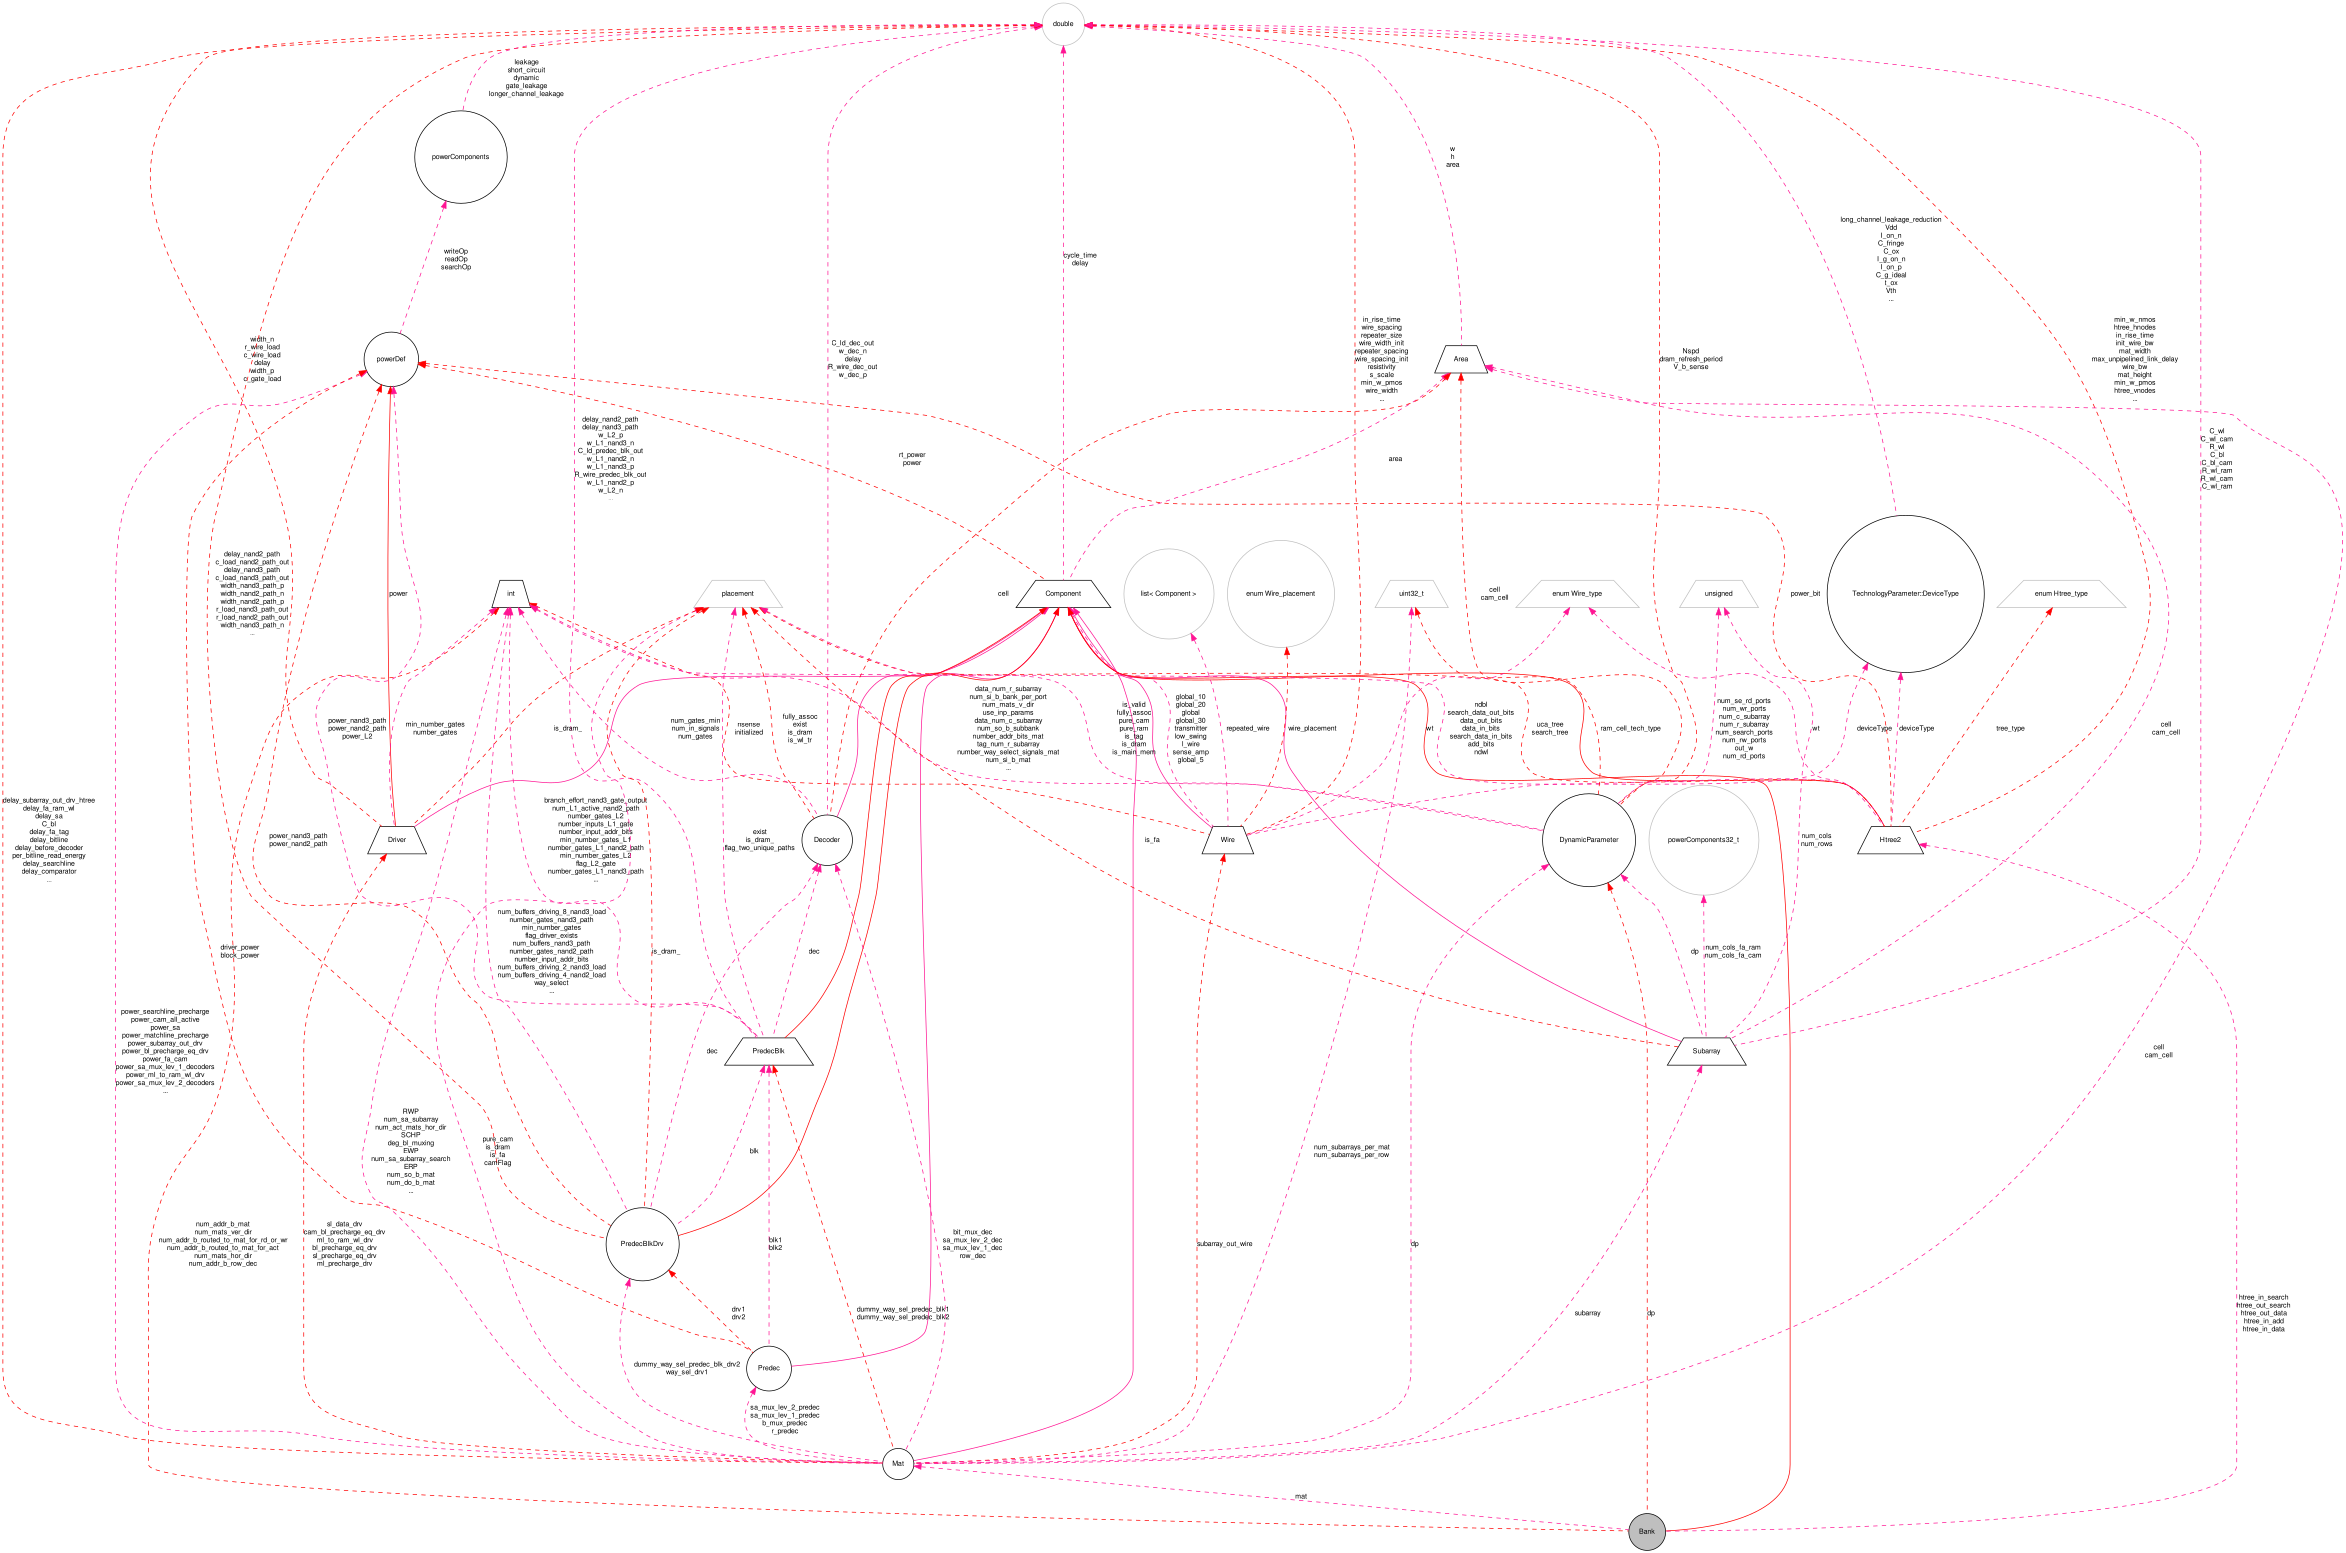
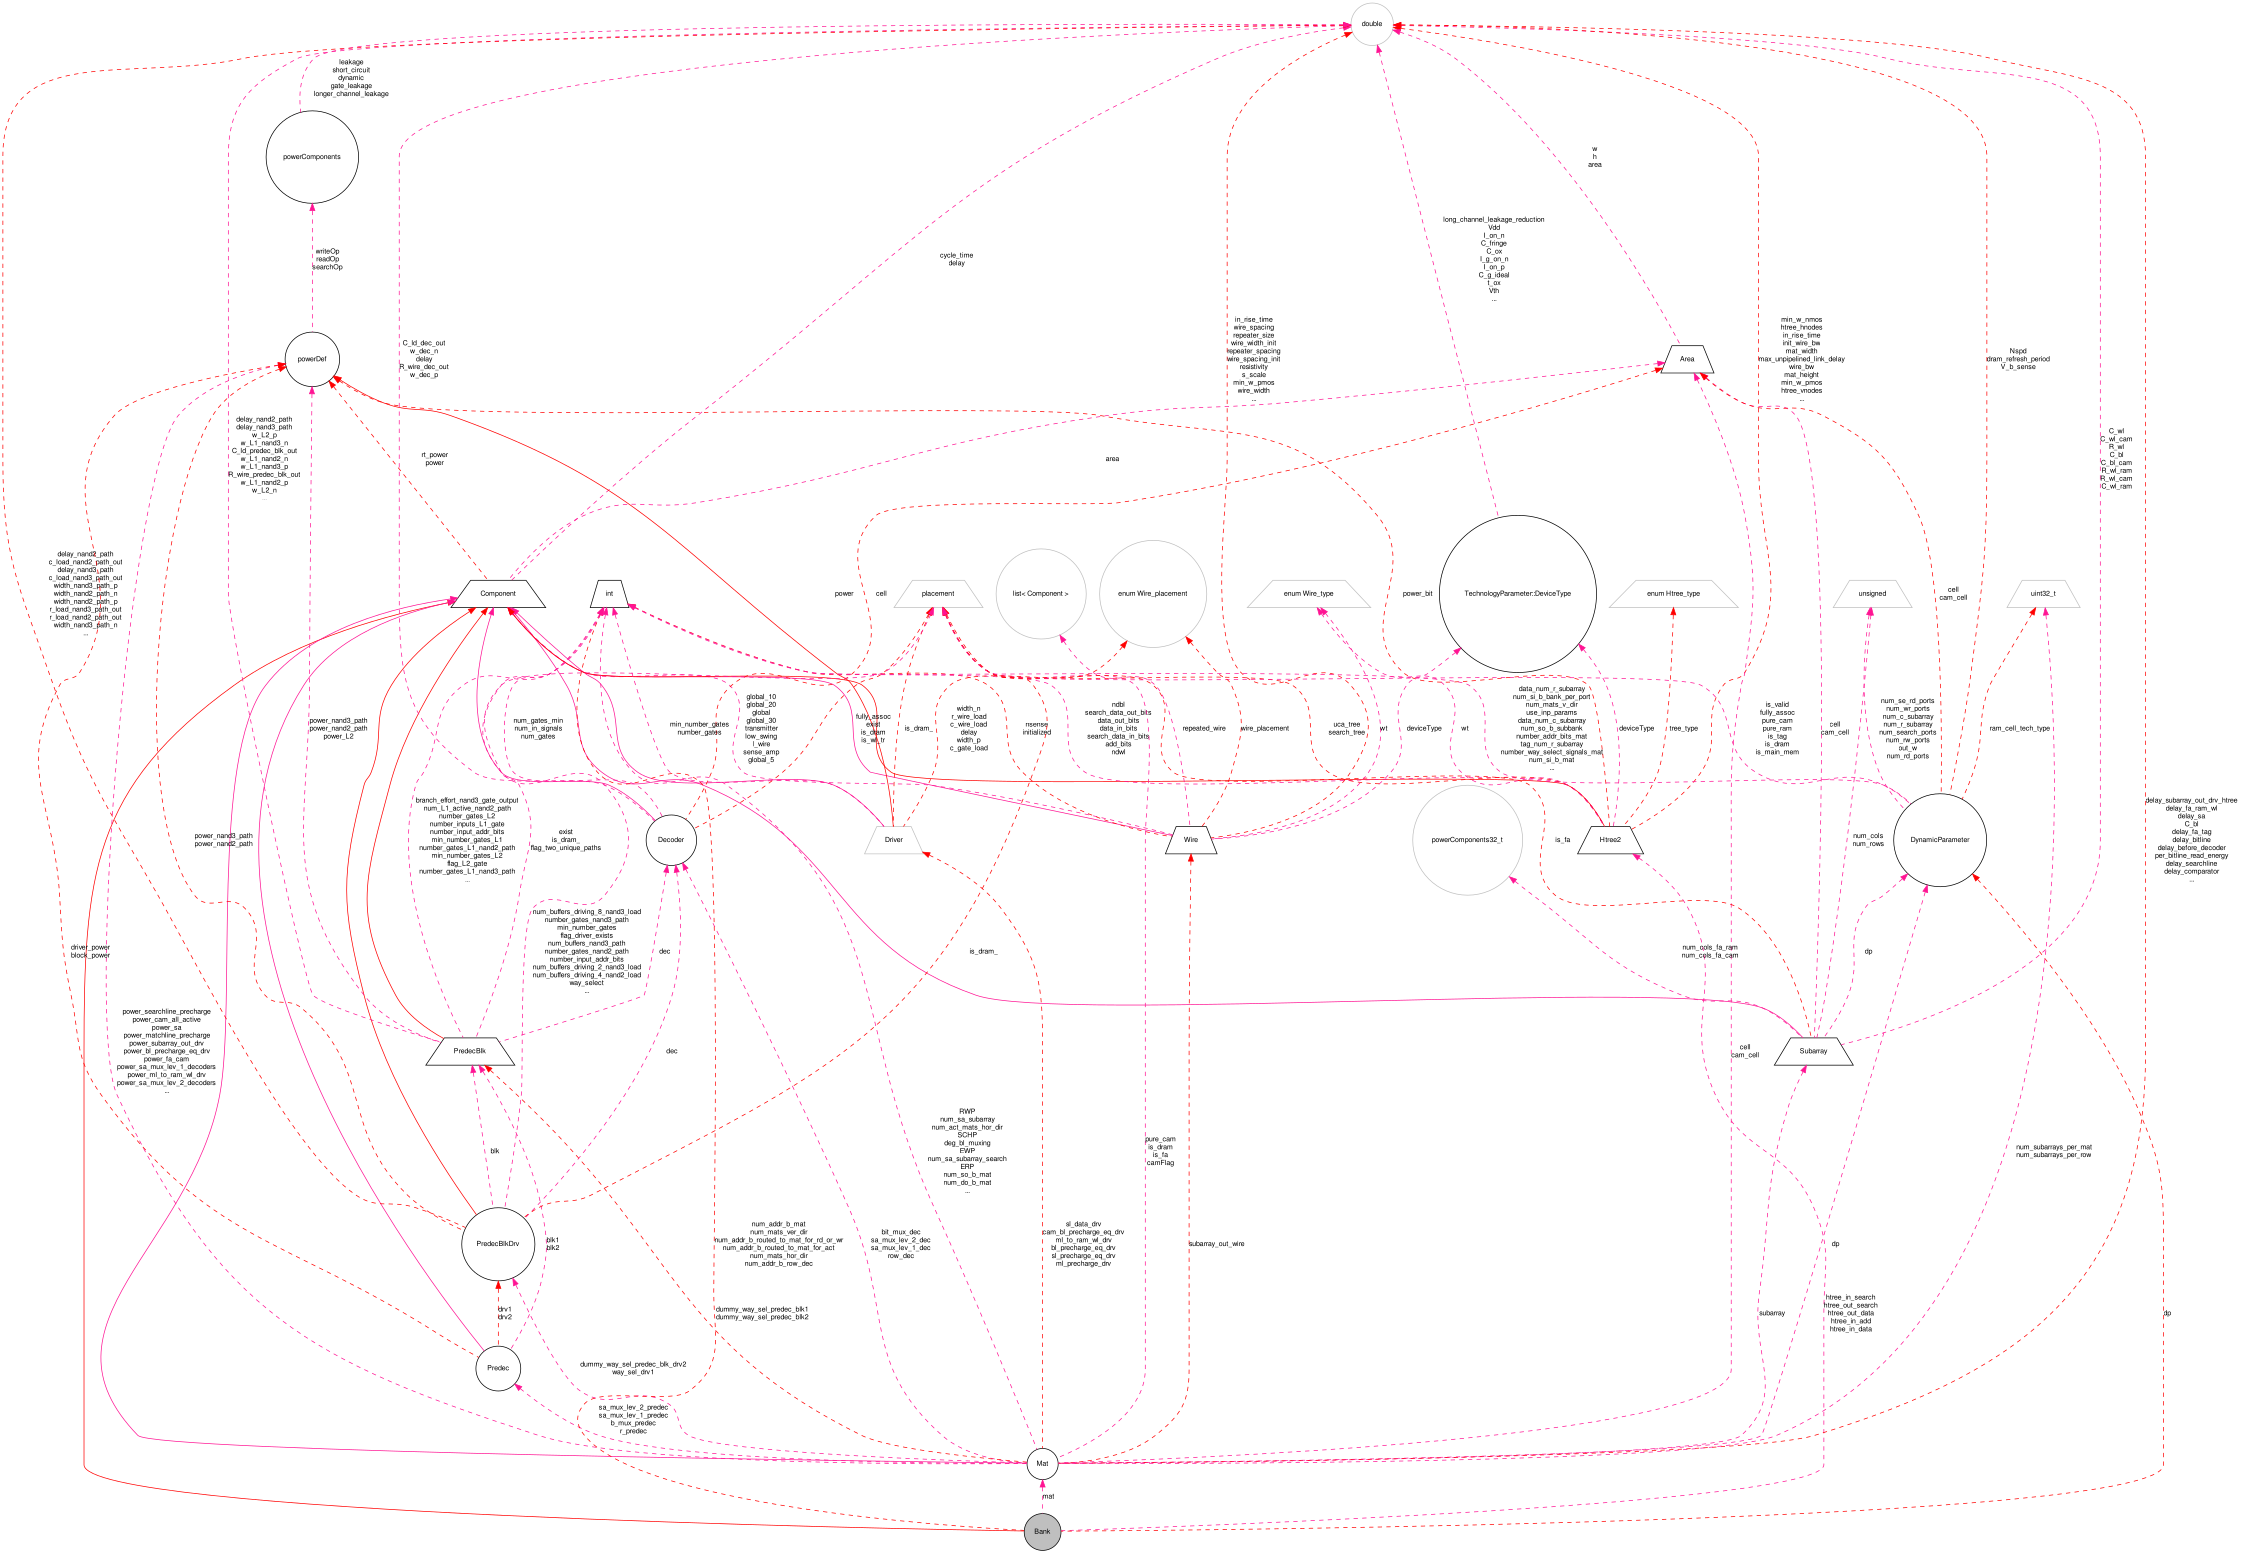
edge "Driver" -> "double": now "Driver" -> "enum Wire_placement"
node "Driver": color black -> grey75
